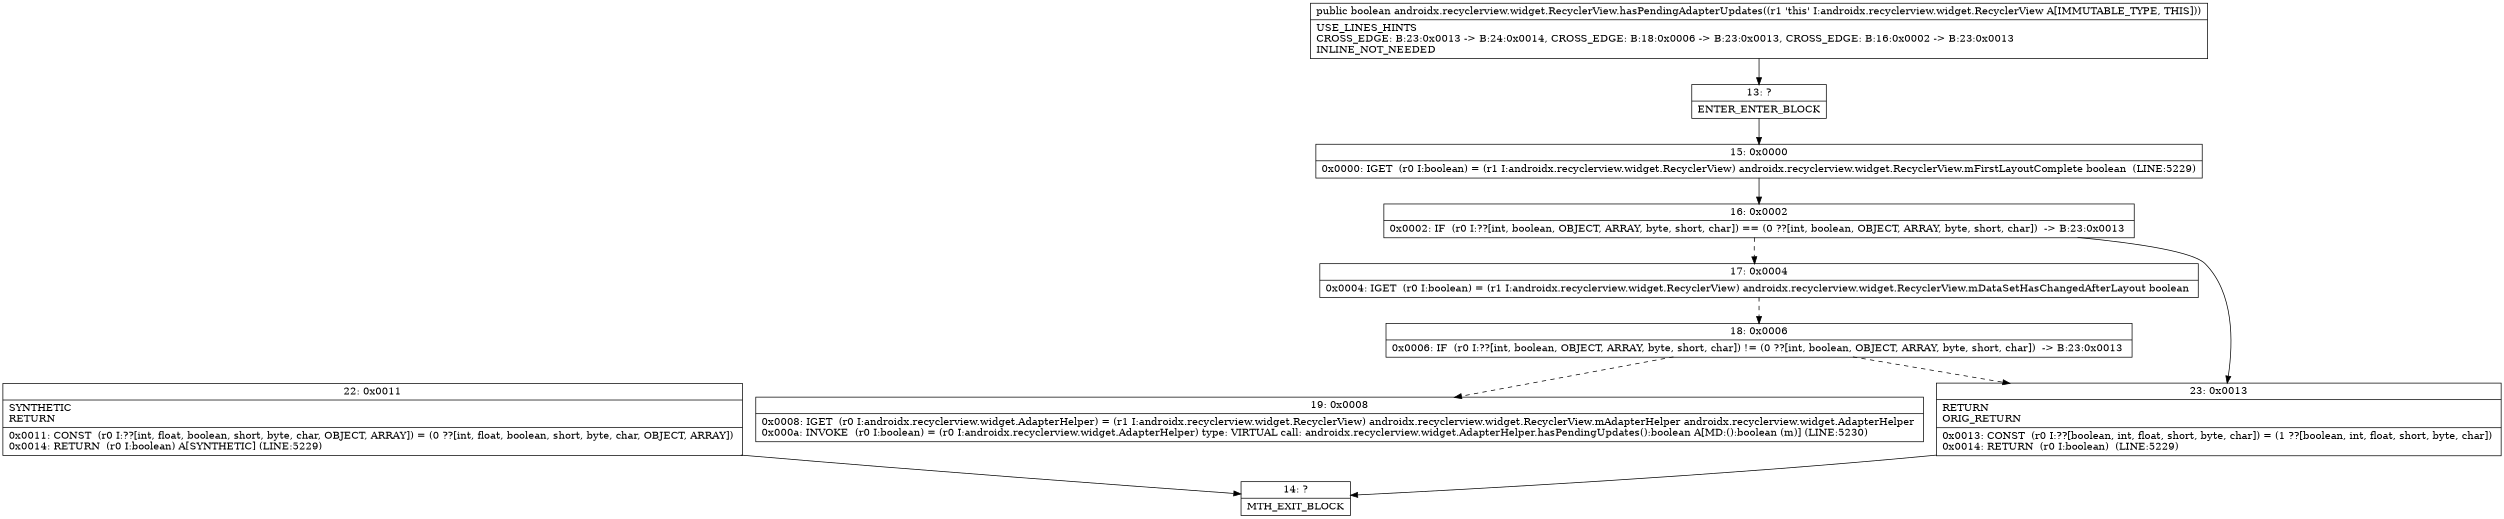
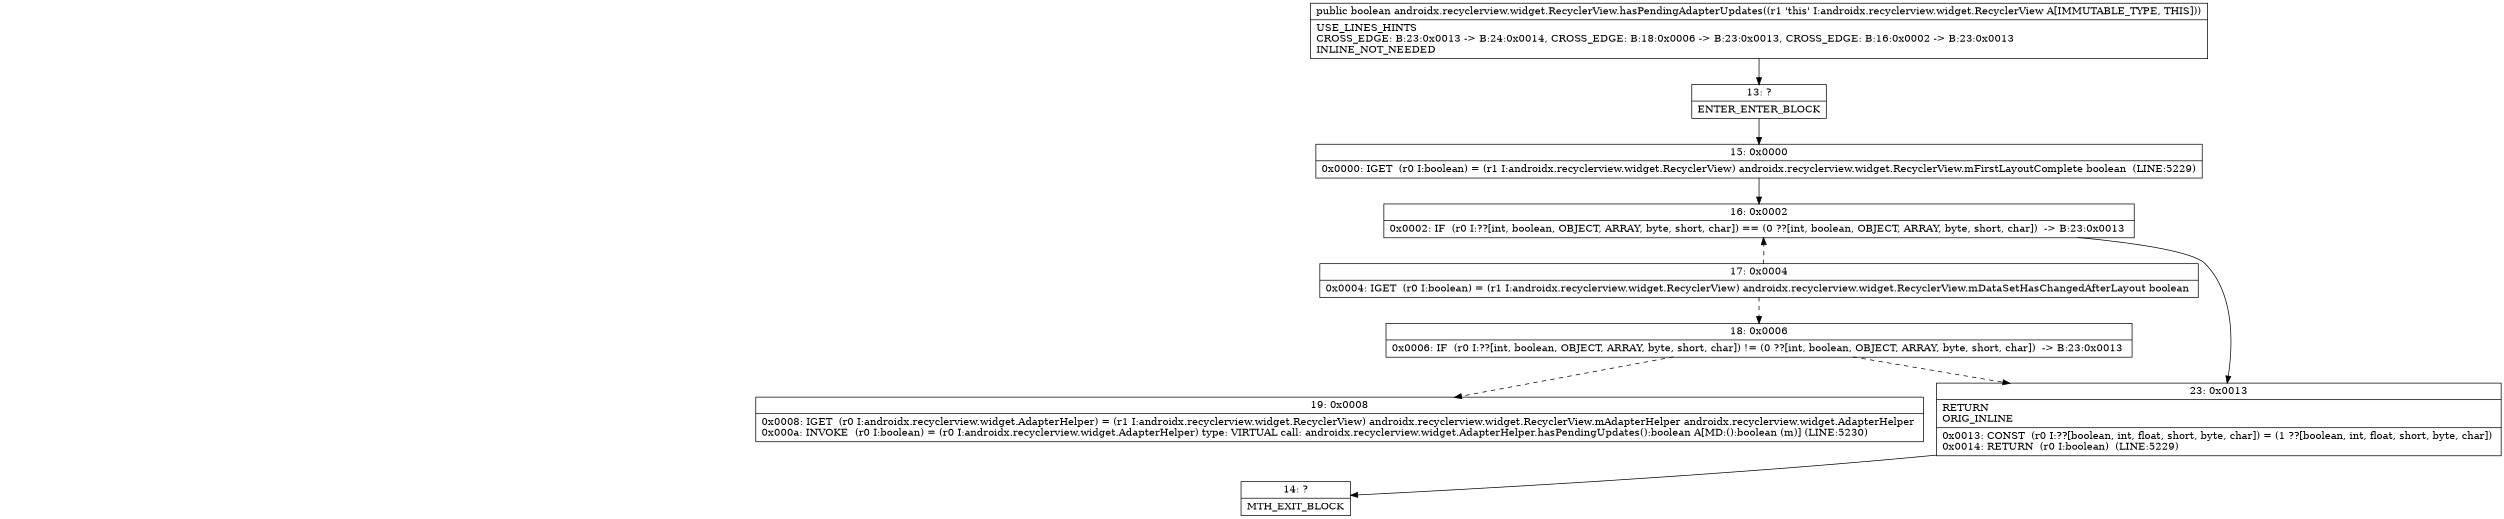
edge "16: 0x0002" -> "17: 0x0004": reversed
node "22: 0x0011": removed
node "23: 0x0013": text "ORIG_RETURN" -> "ORIG_INLINE"
